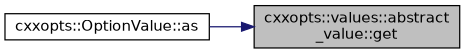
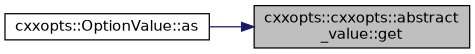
node "cxxopts::values::abstract _value::get": label "cxxopts::values::abstract _value::get" -> "cxxopts::cxxopts::abstract _value::get"
